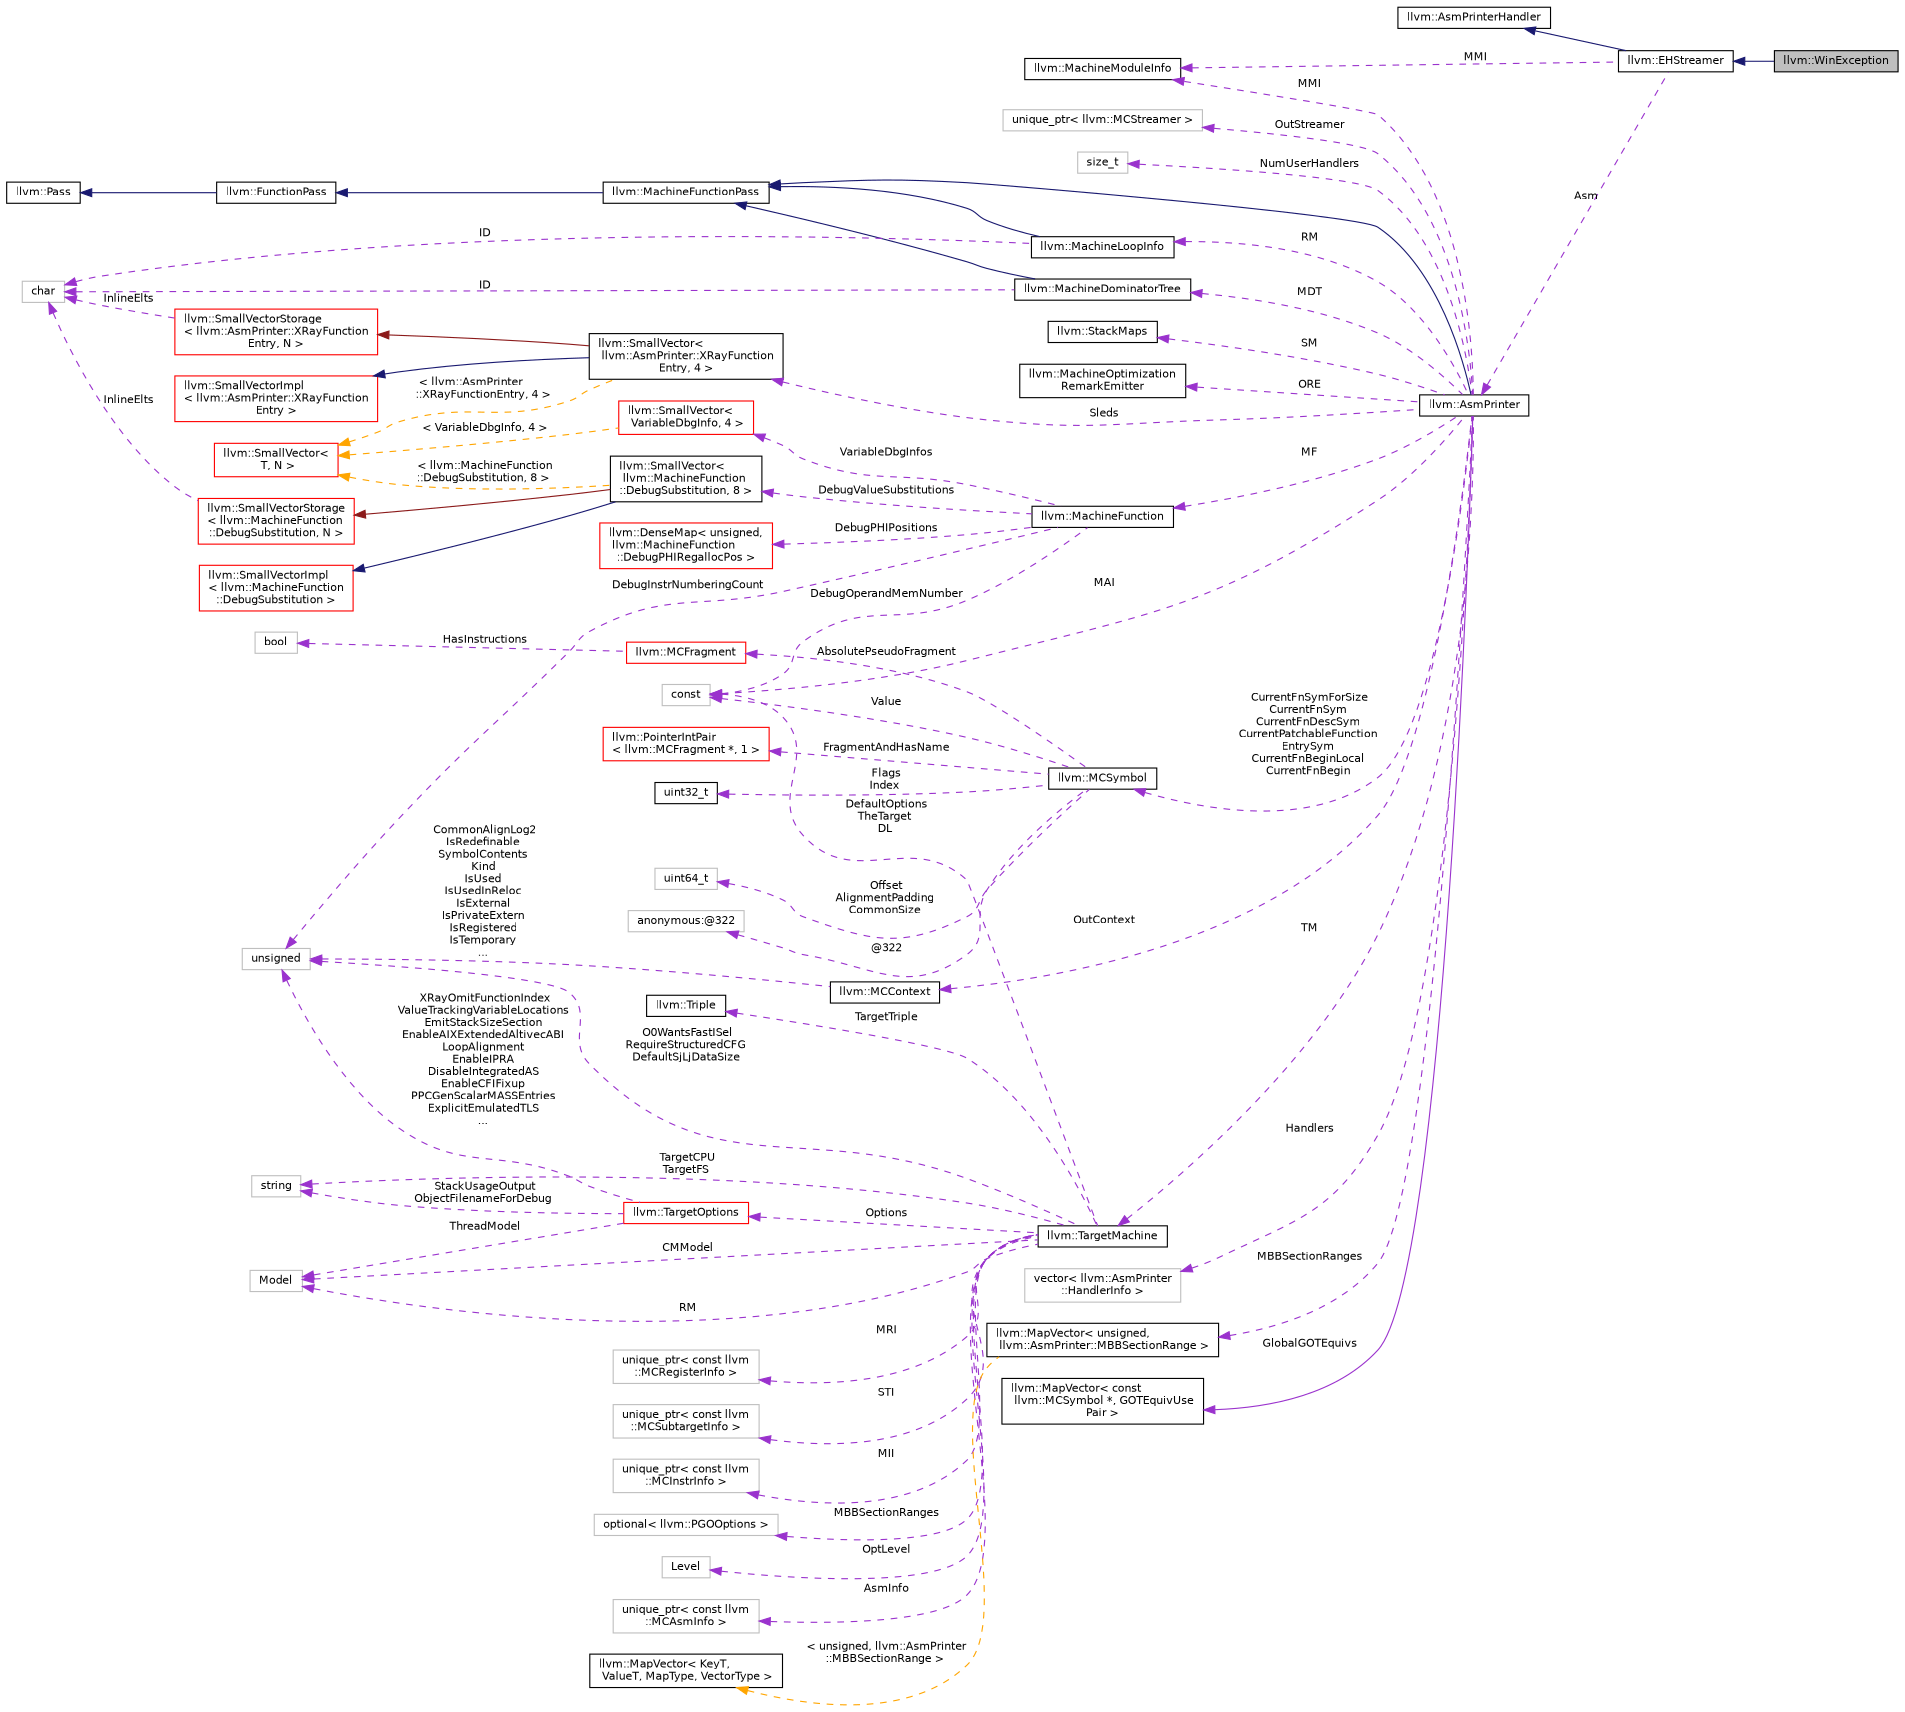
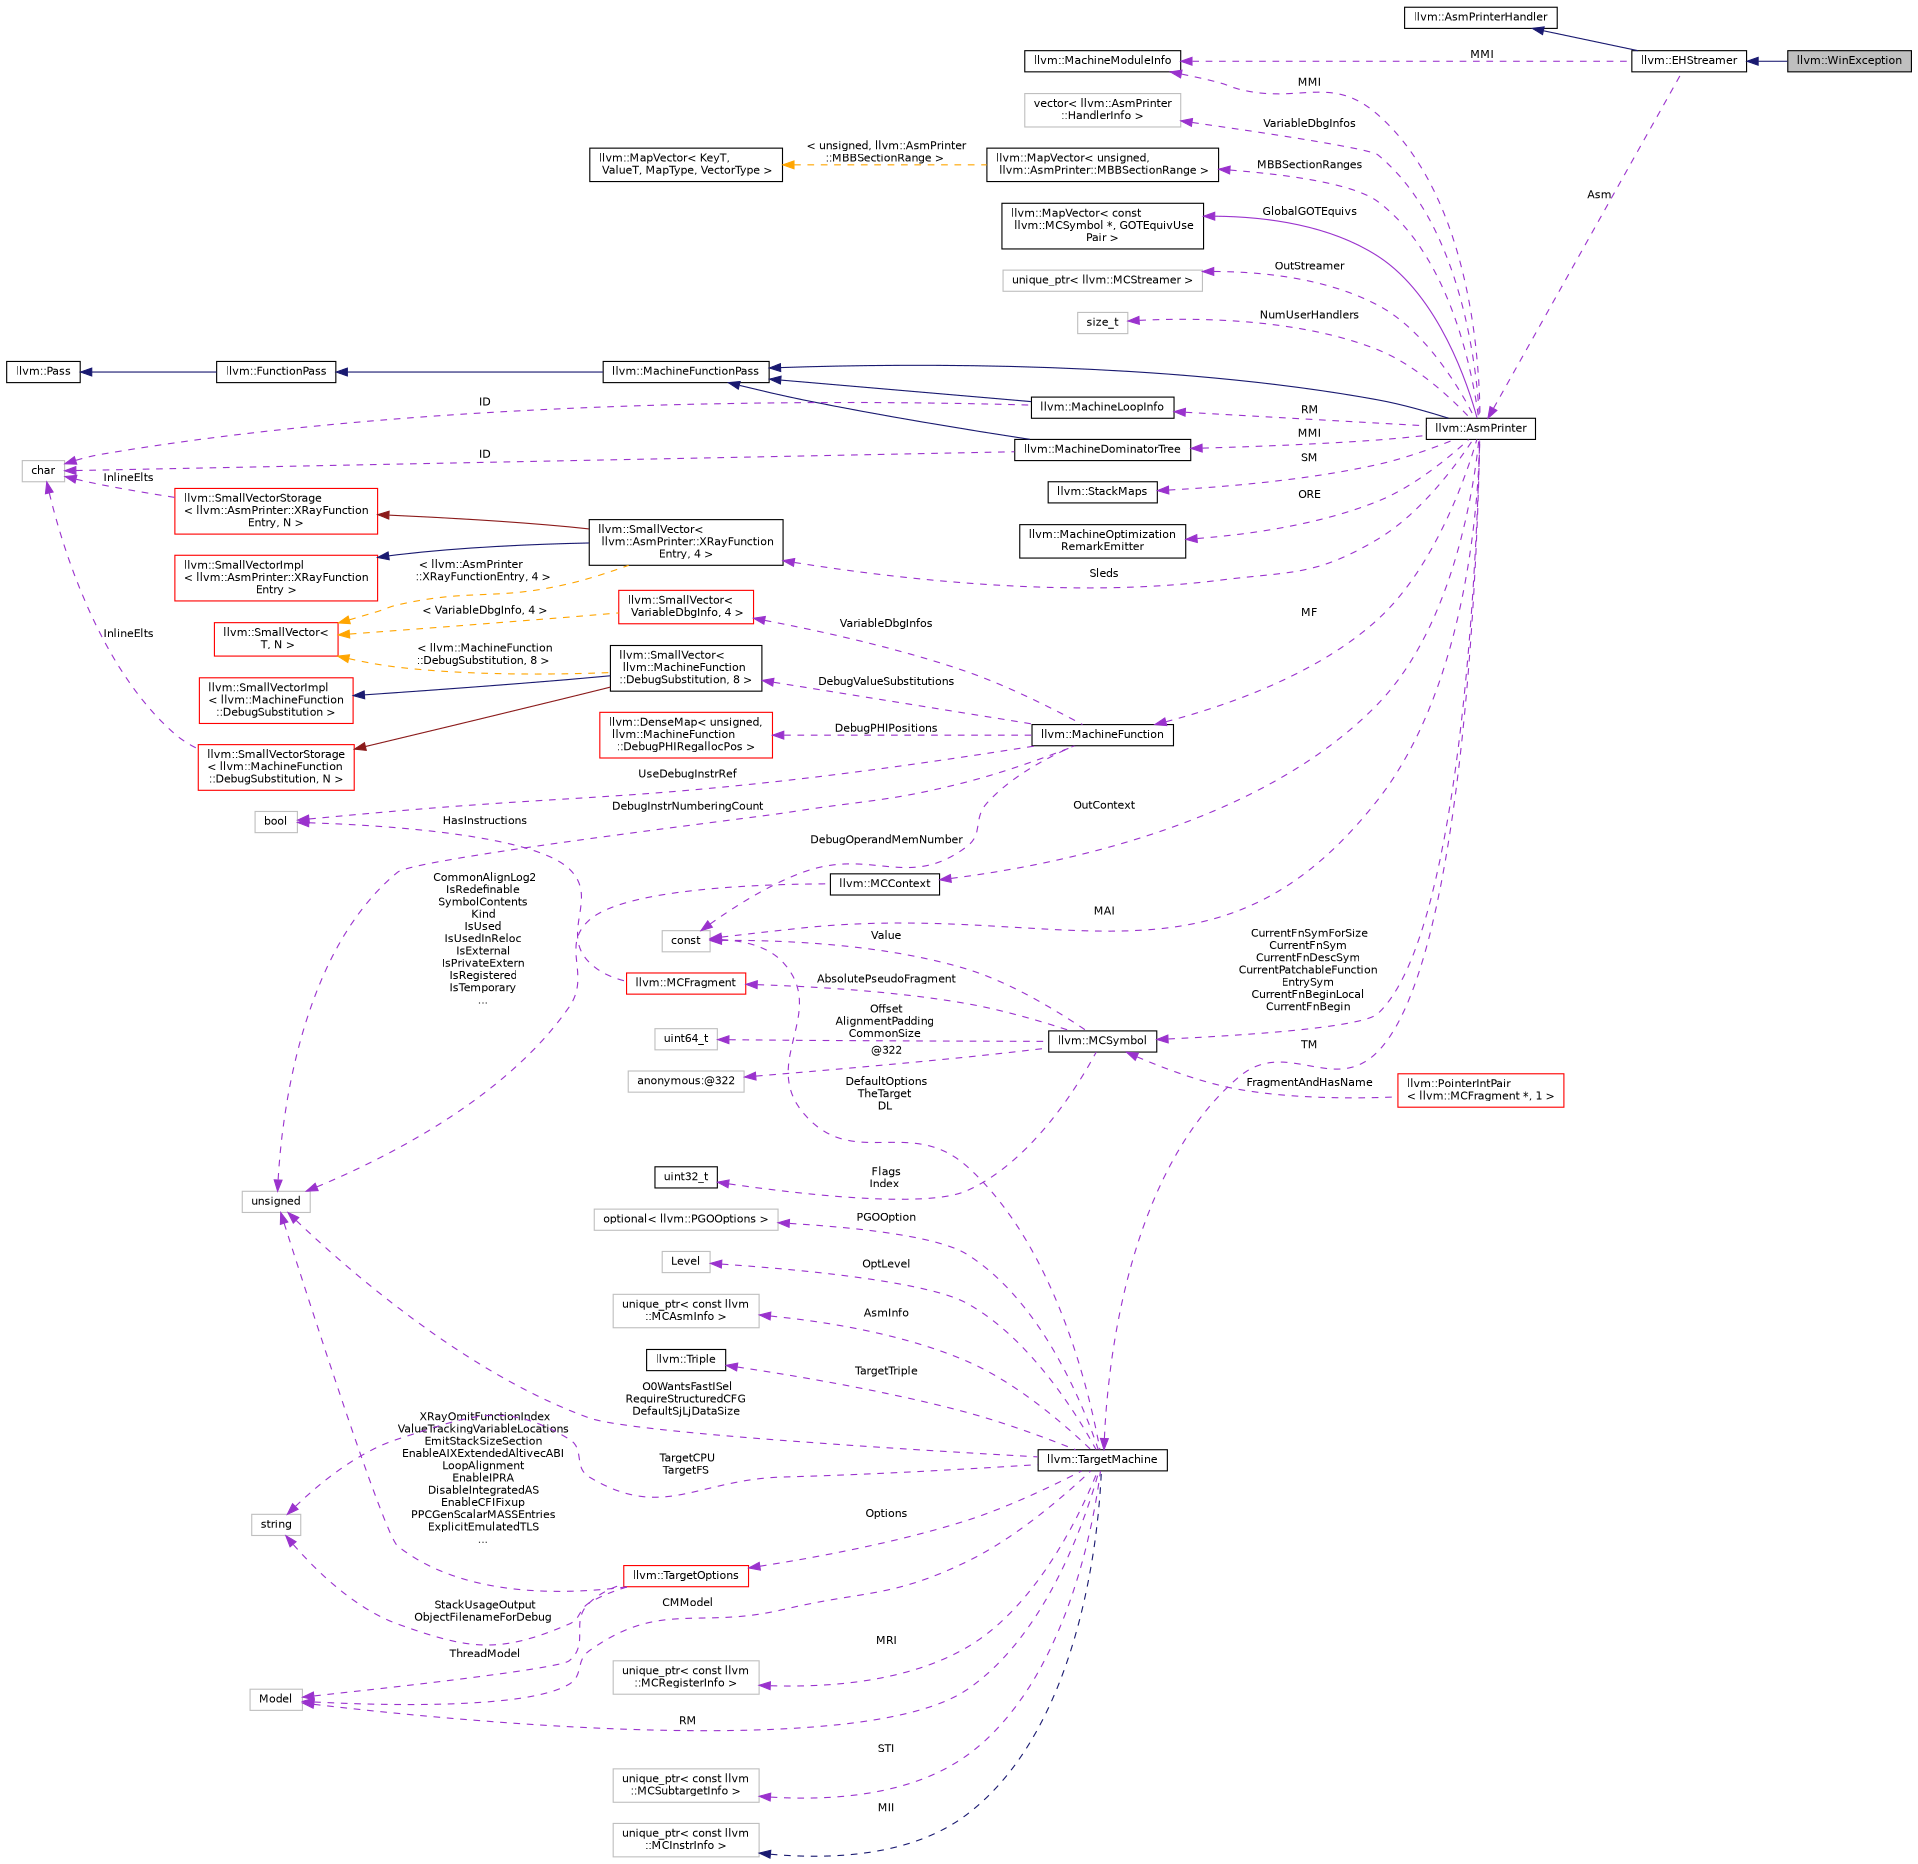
edge "llvm::AsmPrinter" -> "llvm::MachineDominatorTree": label " MDT" -> " MMI"
edge "llvm::MCSymbol" -> "llvm::PointerIntPair < llvm::MCFragment *, 1 >": reversed
edge "llvm::MachineFunction" -> "bool": added, label "UseDebugInstrRef"
edge "llvm::AsmPrinter" -> "vector< llvm::AsmPrinter ::HandlerInfo >": label " Handlers" -> " VariableDbgInfos"
edge "llvm::TargetMachine" -> "unique_ptr< const llvm ::MCInstrInfo >": color darkorchid3 -> midnightblue
edge "llvm::TargetMachine" -> "optional< llvm::PGOOptions >": label " MBBSectionRanges" -> " PGOOption"
